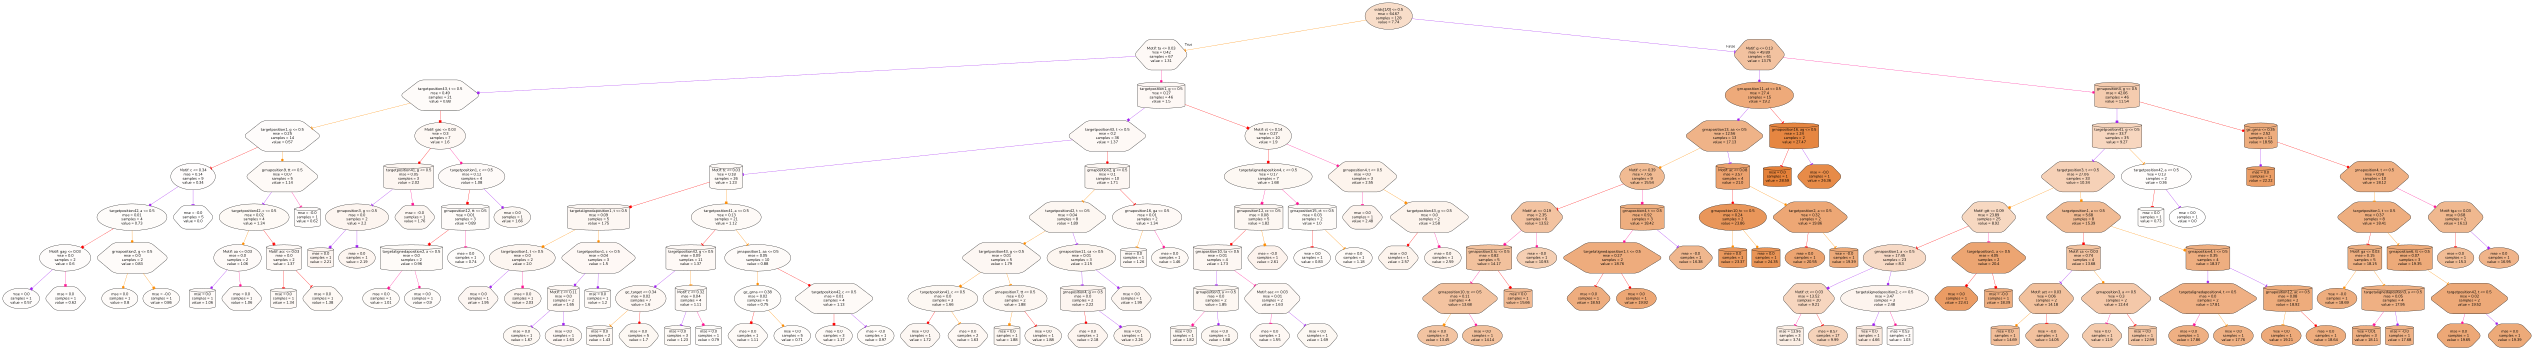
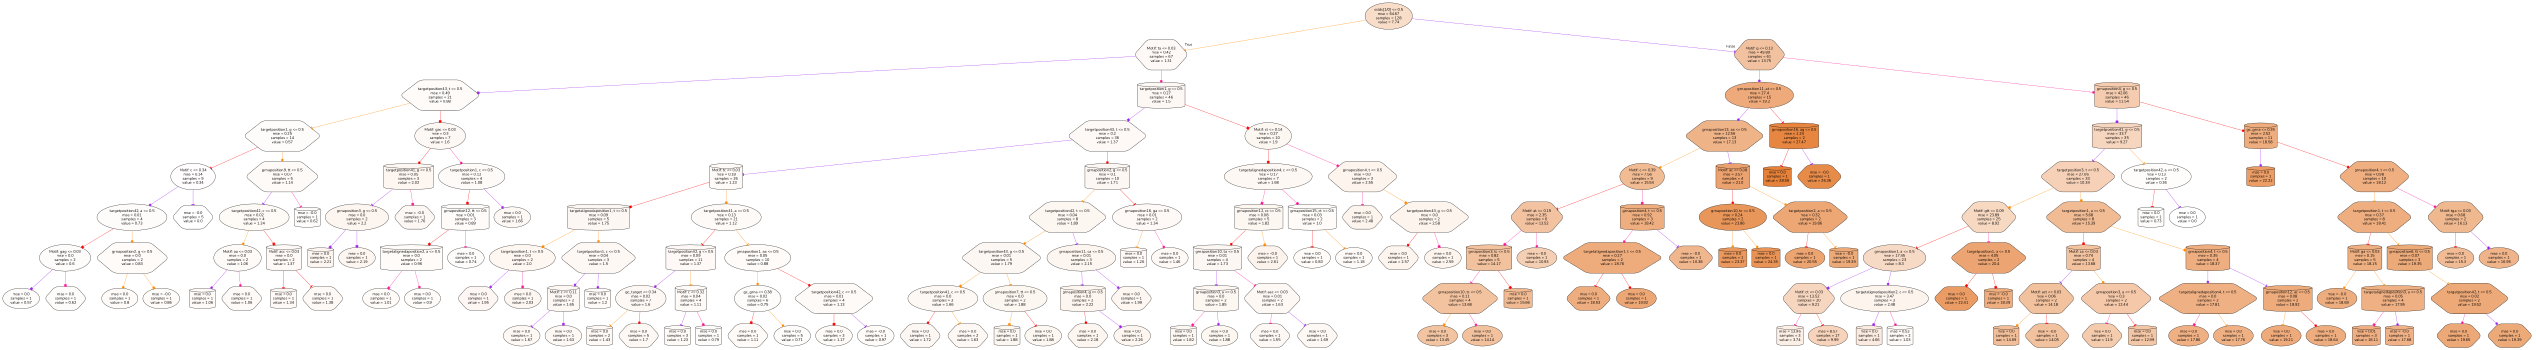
node "mse = 0.0 samples = 1 value = 14.69": label "mse = 0.0 samples = 1 value = 14.69" -> "mse = 0.0 samples = 1 aac = 14.69"
